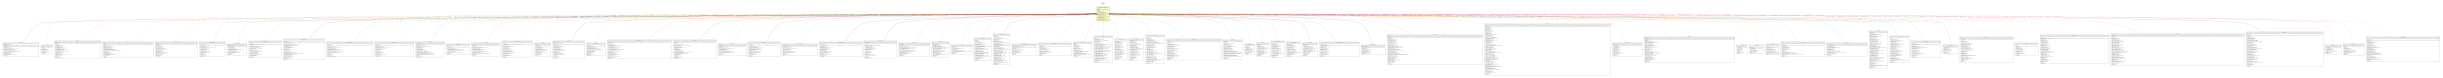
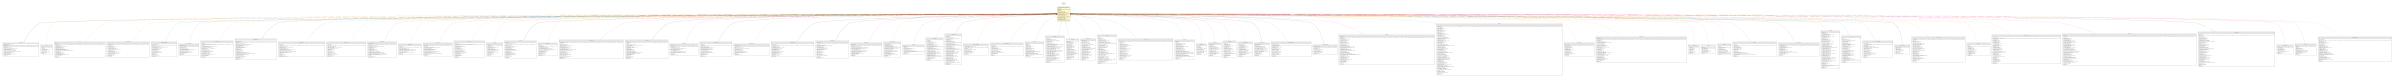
node "Municipio": removed
